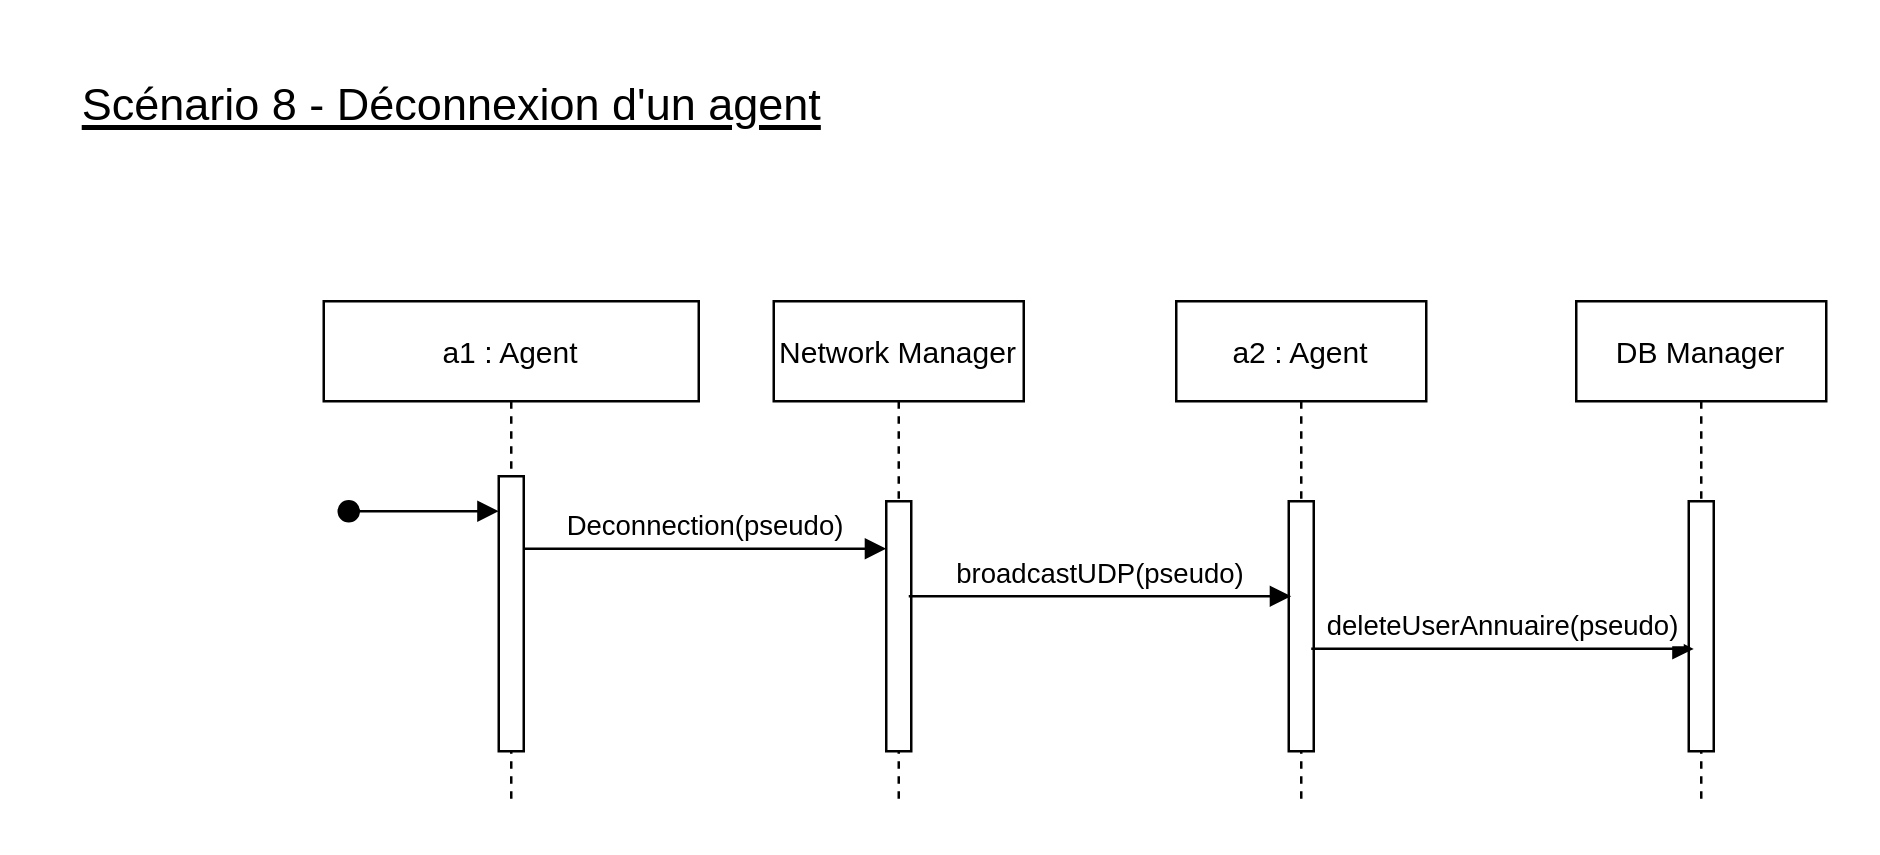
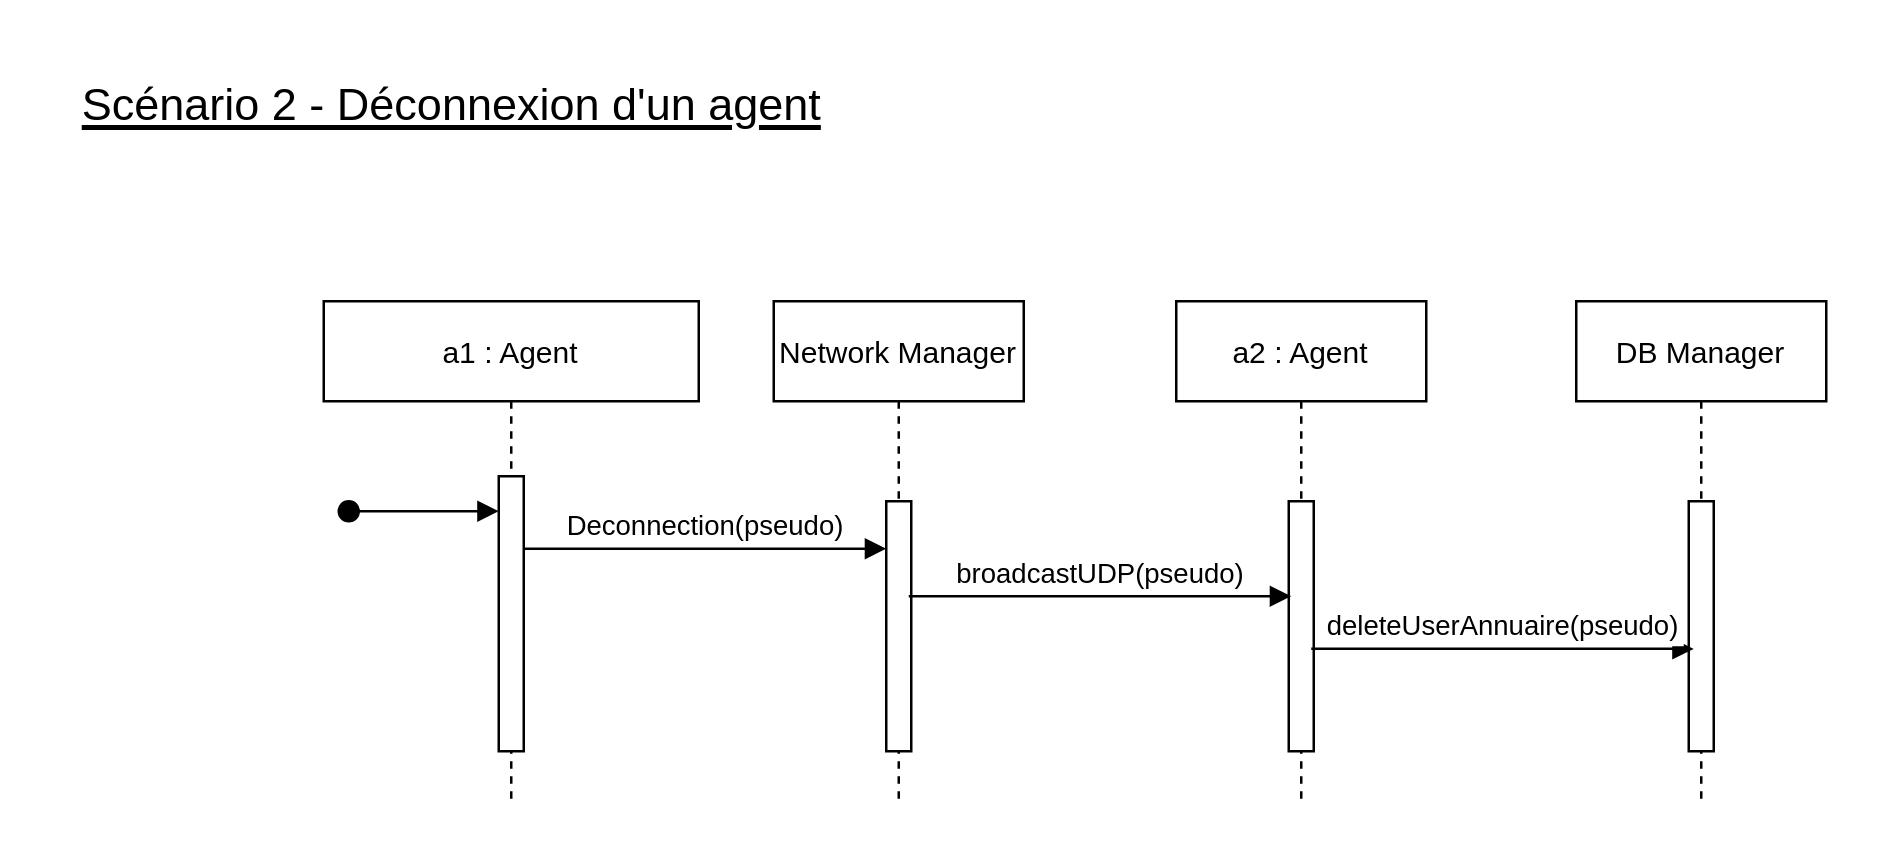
node "Scénario 8 - Déconnexion d'un agent": label "Scénario 8 - Déconnexion d'un agent" -> "Scénario 2 - Déconnexion d'un agent"
